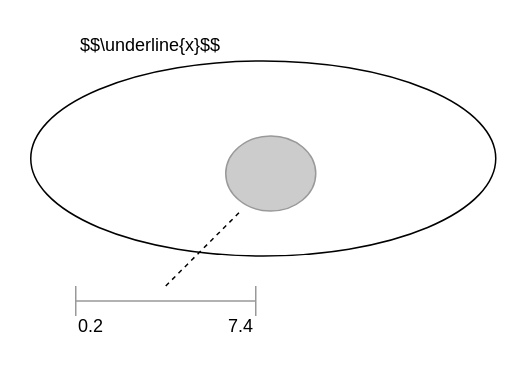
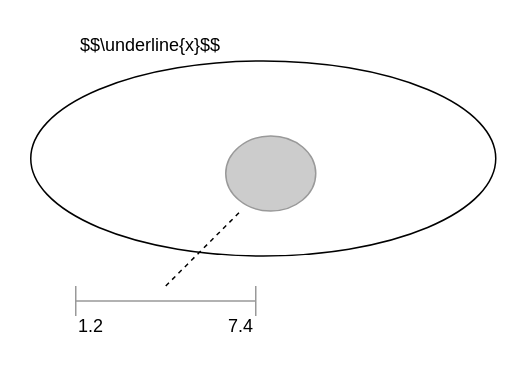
node "0.2": label "0.2" -> "1.2"
